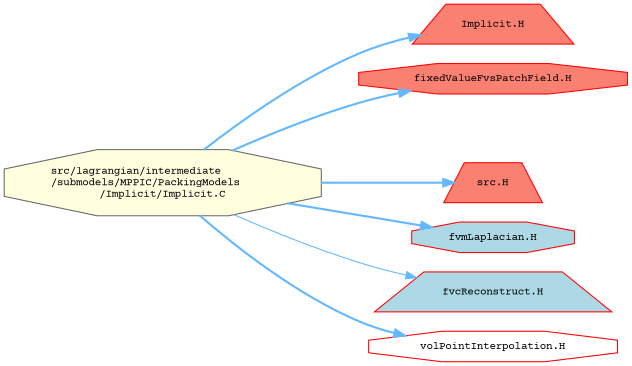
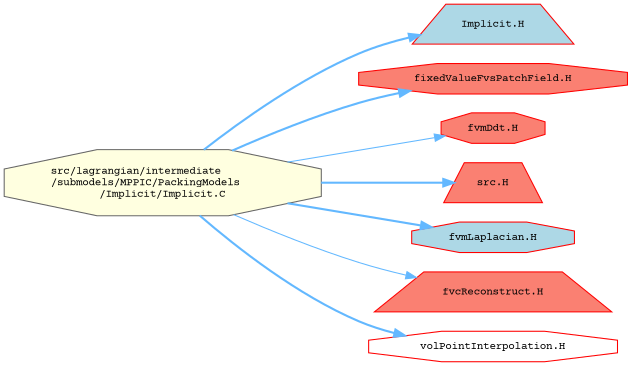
node "Implicit.H": fillcolor salmon -> lightblue
node "fvmDdt.H": added
node "fvcReconstruct.H": fillcolor lightblue -> salmon
